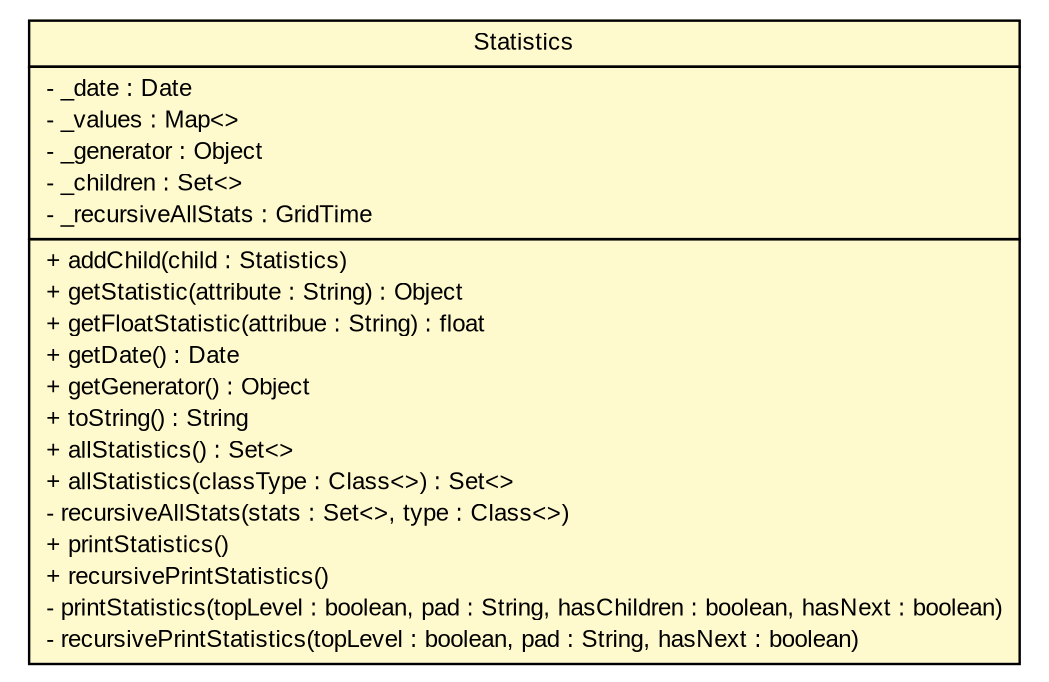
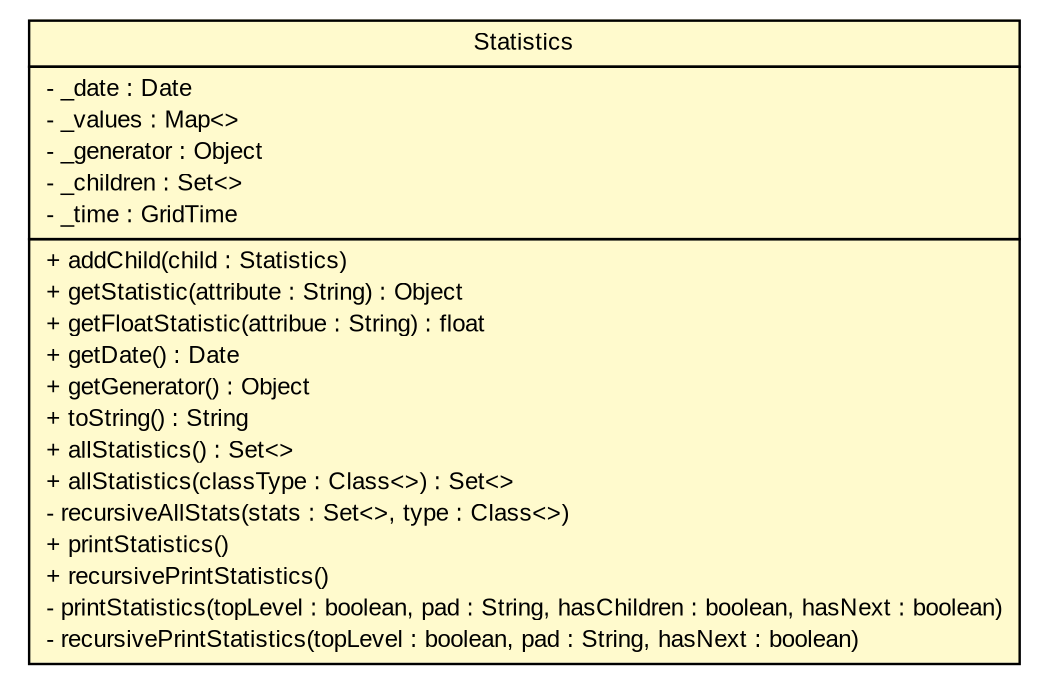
node "Statistics": text "- _recursiveAllStats : GridTime" -> "- _time : GridTime"
